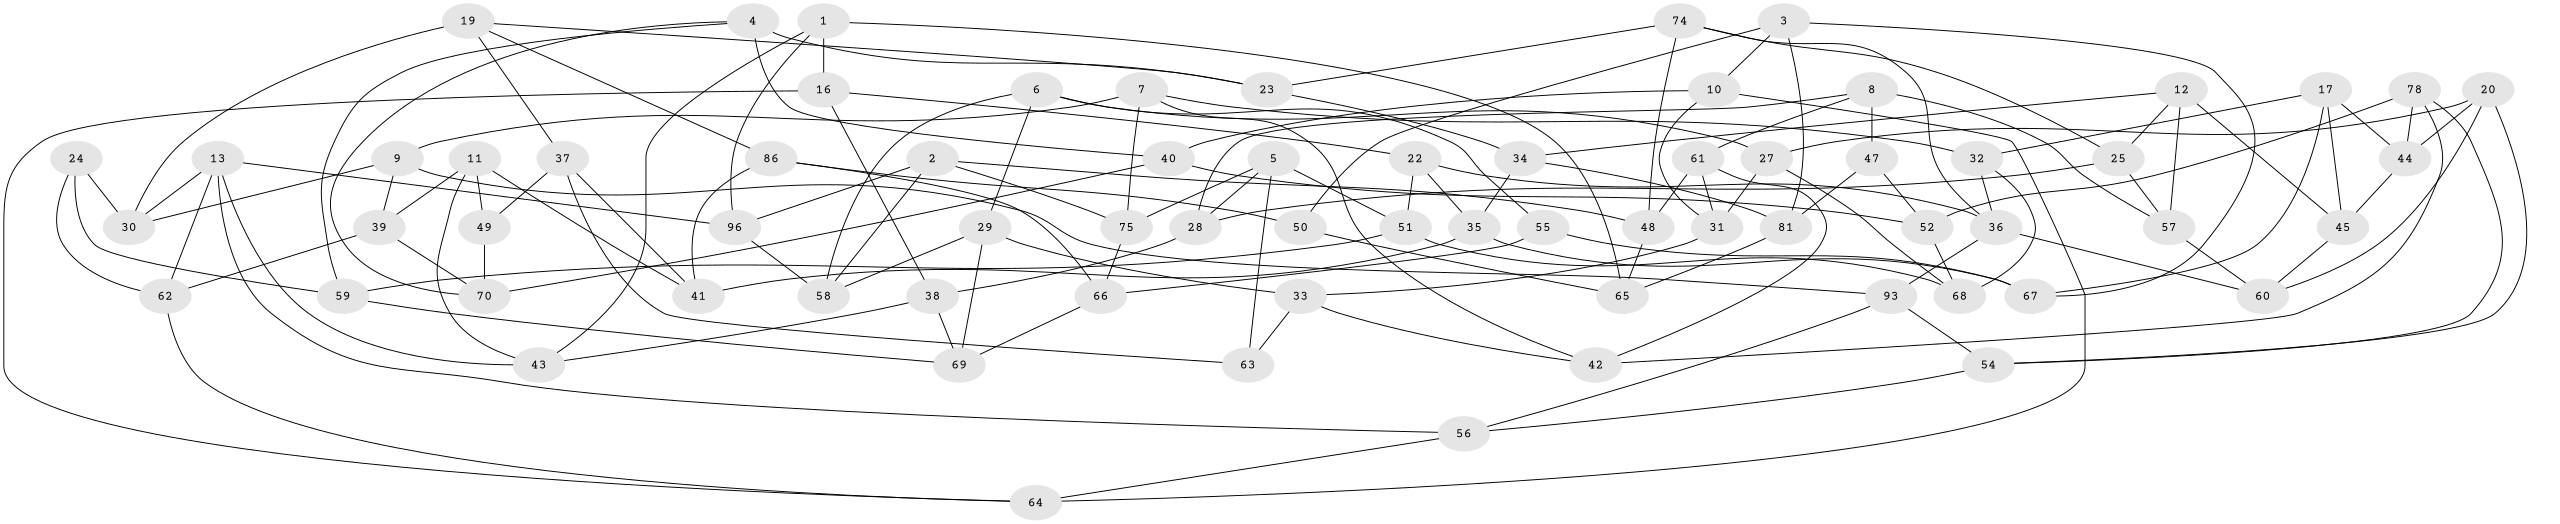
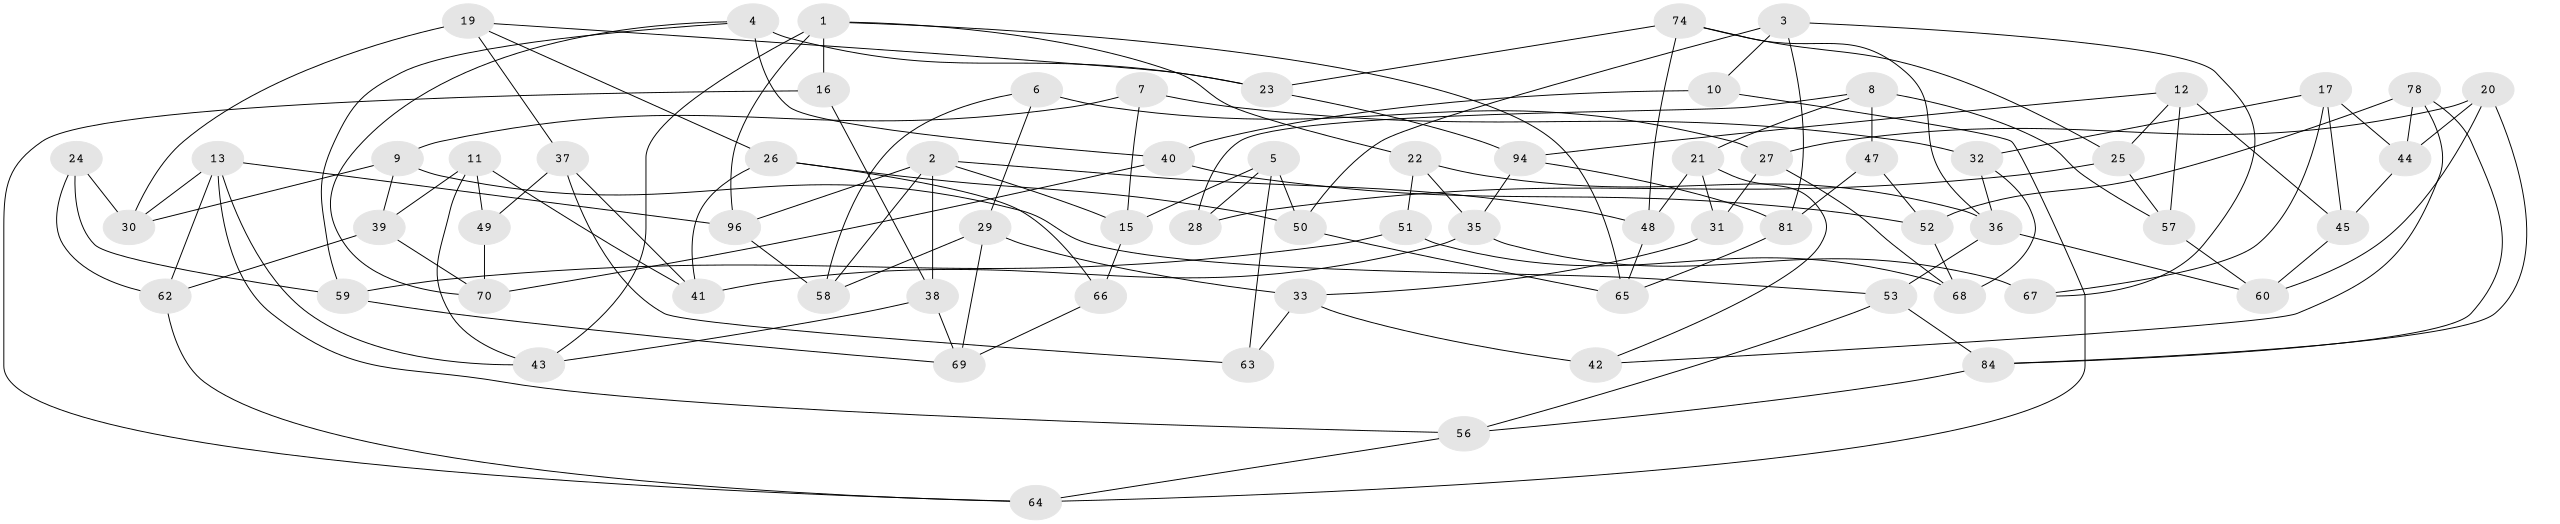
edge "16" -- "22": now "1" -- "22"
node "86": label "86" -> "26"
node "34": label "34" -> "94"
node "61": label "61" -> "21"
edge "10" -- "31": removed
edge "5" -- "51": now "5" -- "50"
node "75": label "75" -> "15"
edge "7" -- "42": removed
node "55": removed
edge "28" -- "38": now "2" -- "38"
node "93": label "93" -> "53"
node "54": label "54" -> "84"
